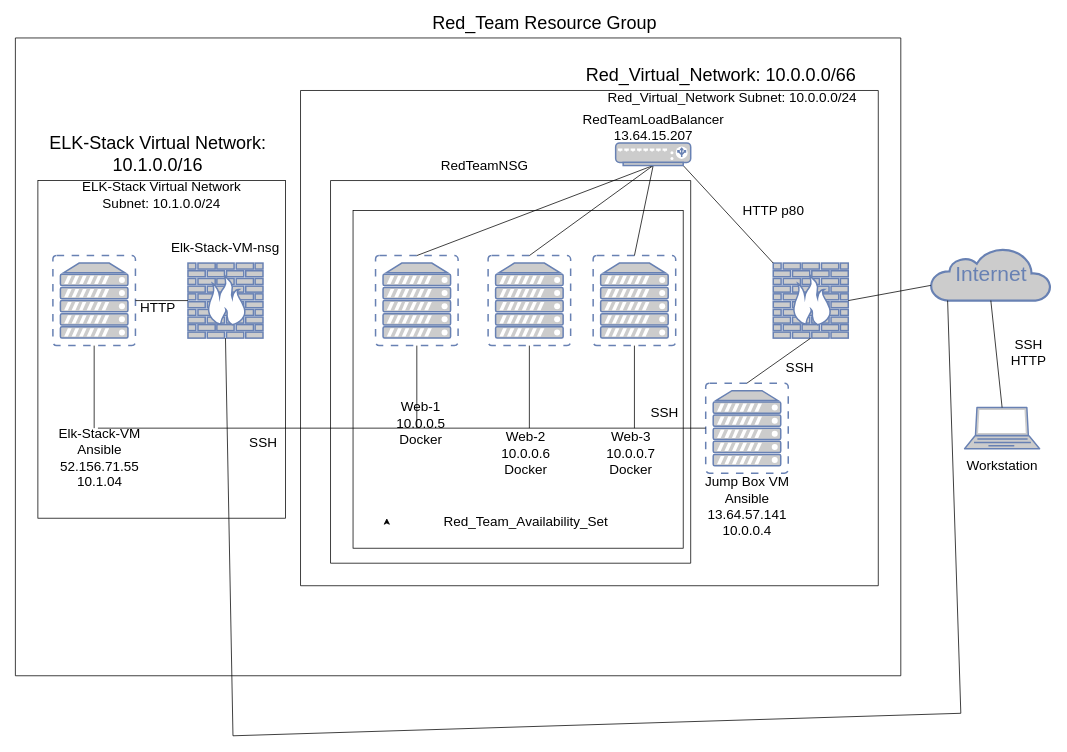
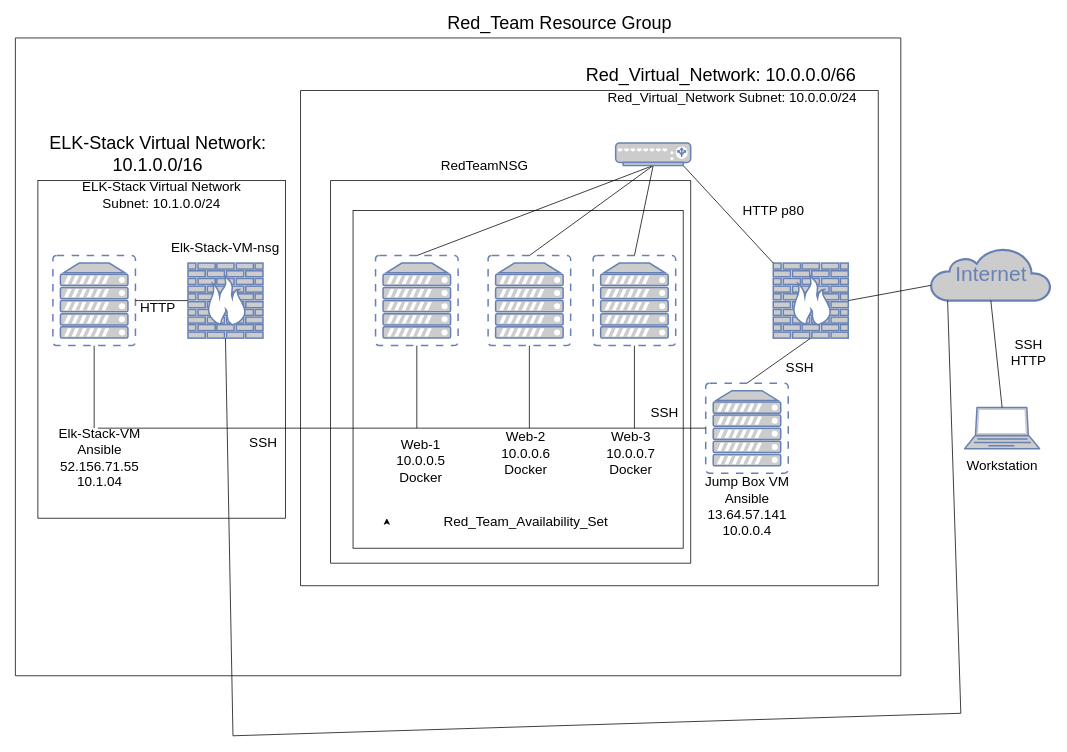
node "Red_Team Resource Group": moved (544, 23) -> (559, 23)
node "RedTeamLoadBalancer 13.64.15.207": removed
node "Web-1 10.0.0.5 Docker": moved (420, 432) -> (420, 469)
